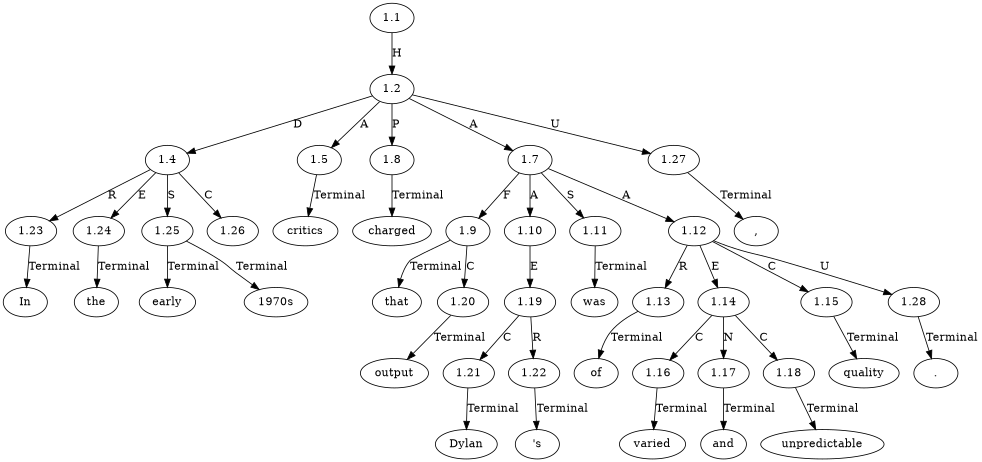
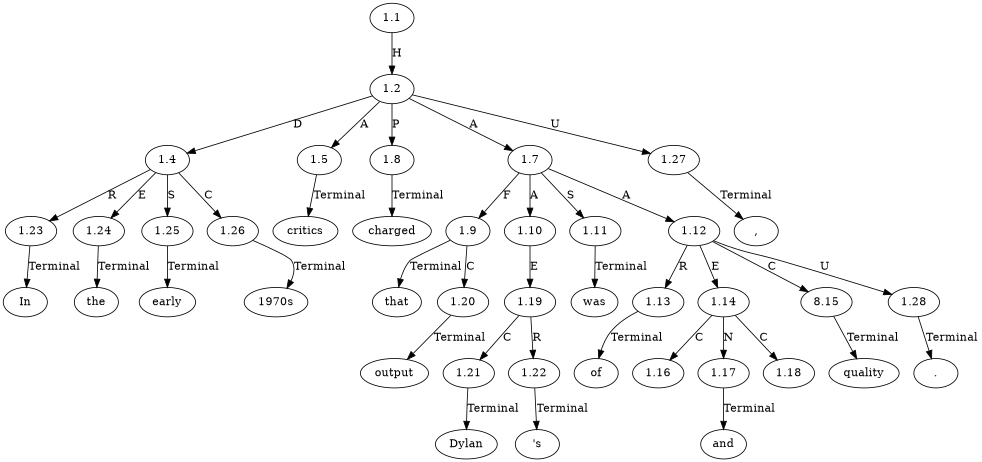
edge "1.25" -> "1970s": now "1.26" -> "1970s"
node "1.15": label "1.15" -> "8.15"
node "varied": removed
node "unpredictable": removed
